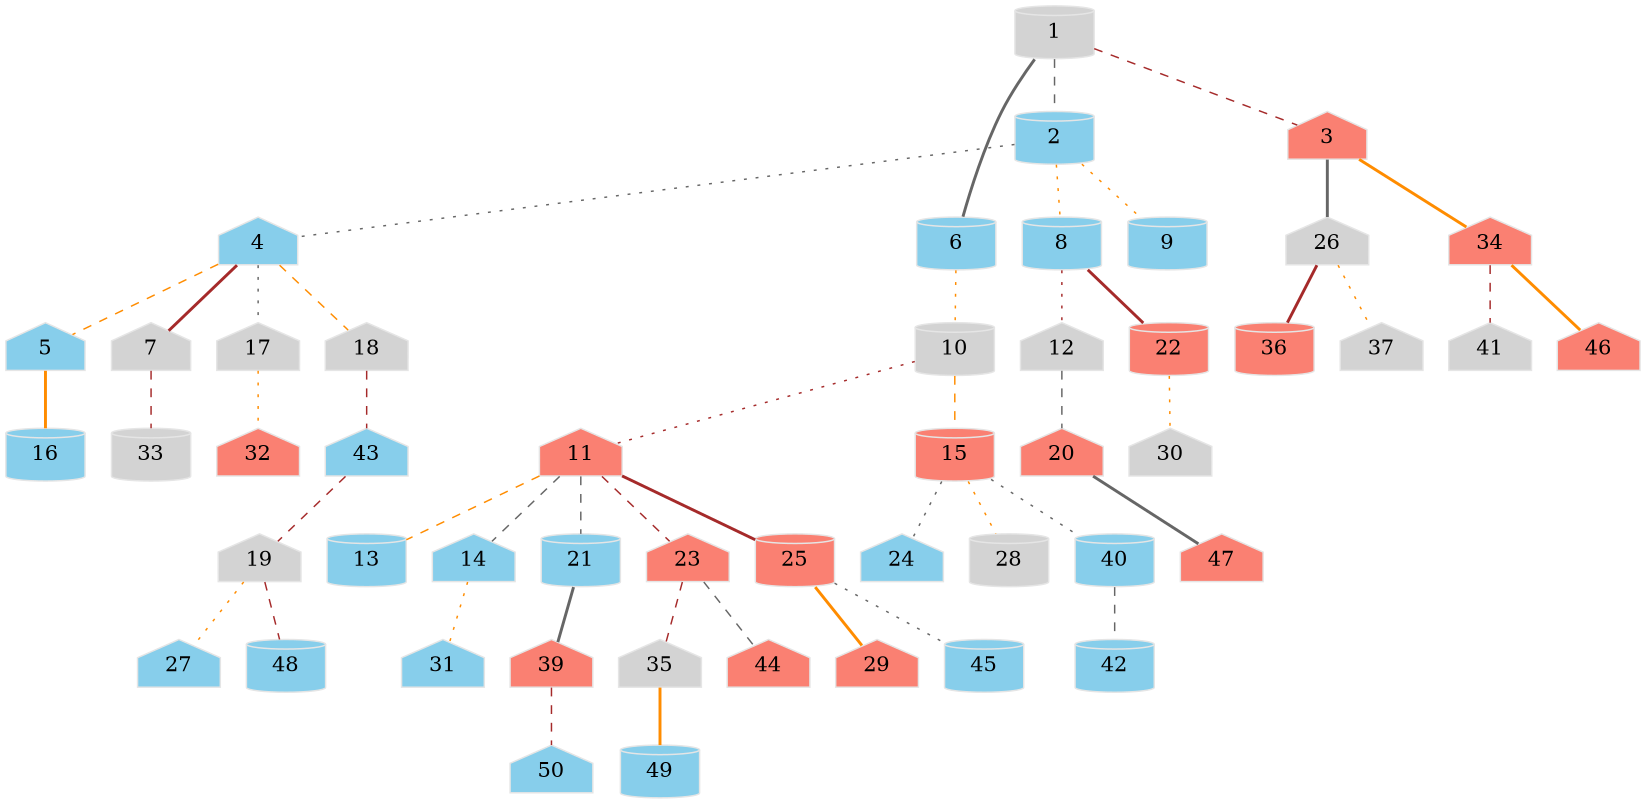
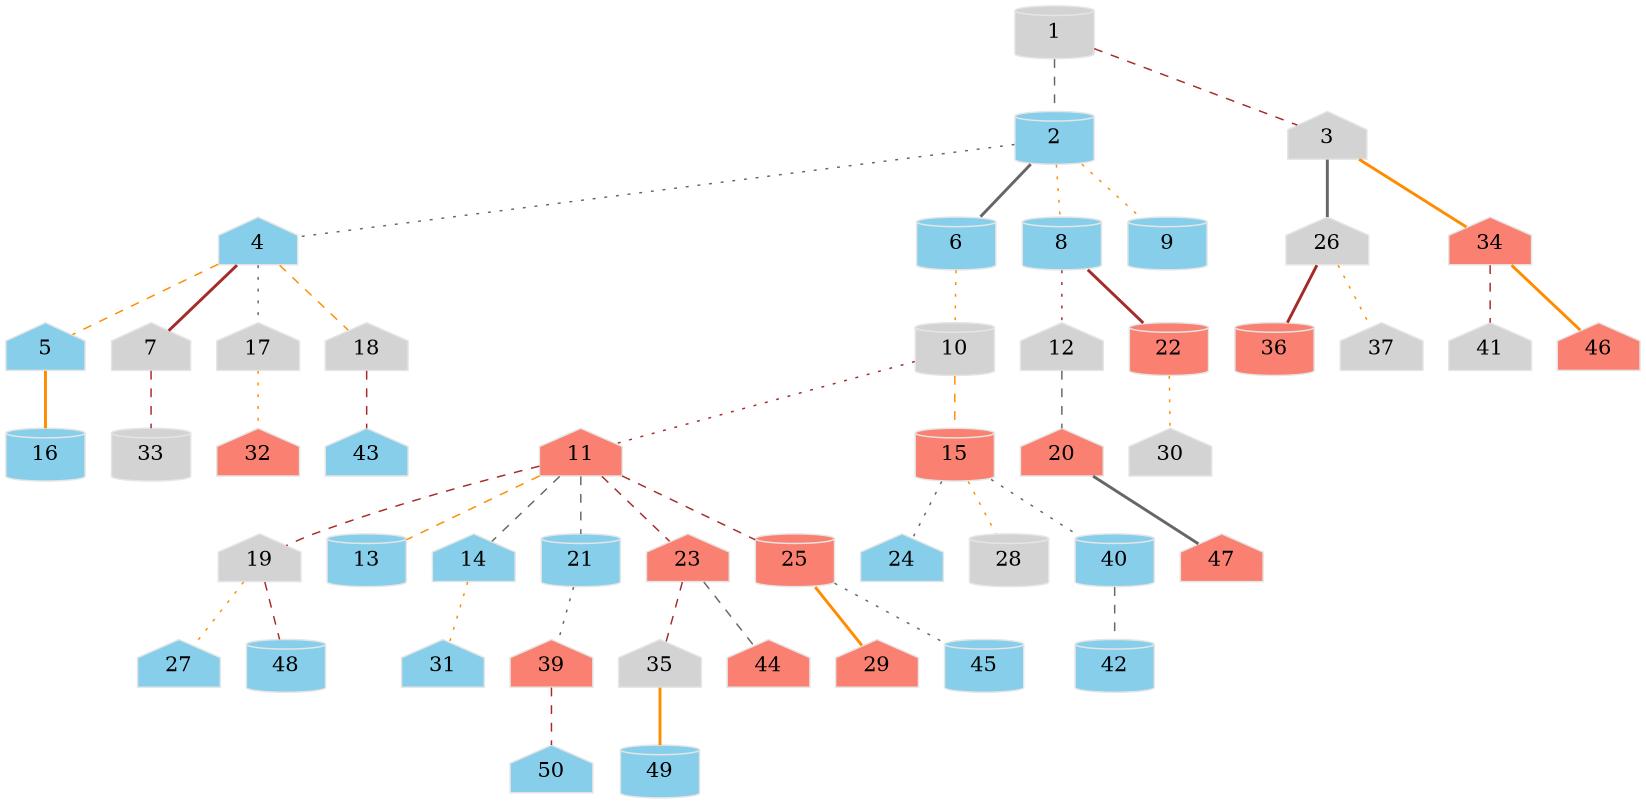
edge "1" -- "6": now "2" -- "6"
node "3": fillcolor salmon -> lightgrey
edge "11" -- "25": style bold -> dashed
edge "43" -- "19": now "11" -- "19"
edge "21" -- "39": style bold -> dotted
